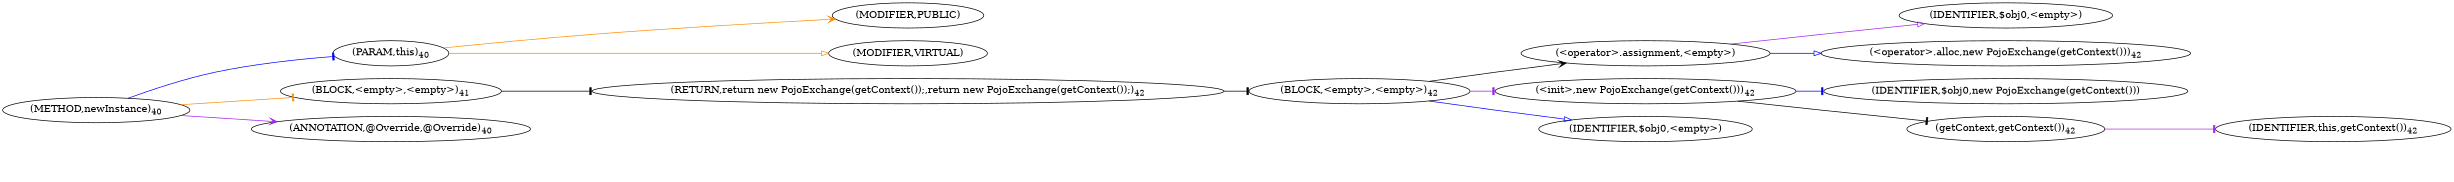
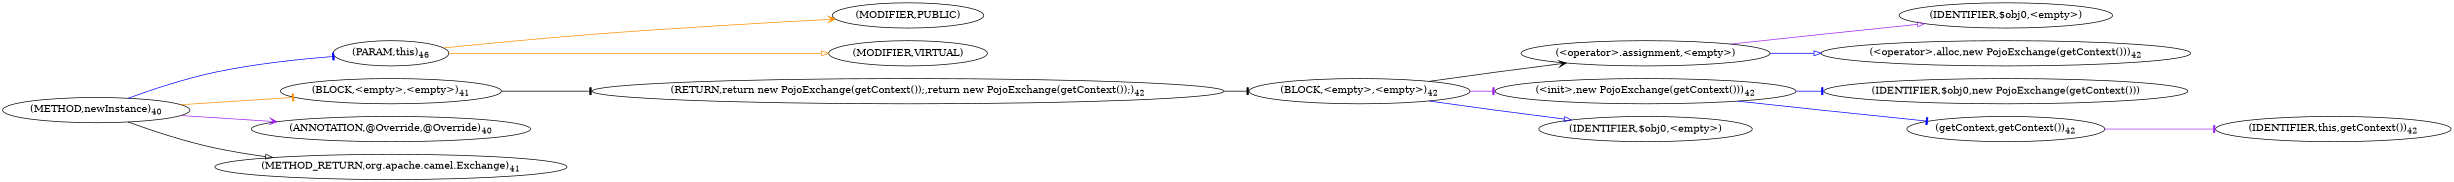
node "(PARAM,this)": text "40" -> "46"
edge "(<init>,new PojoExchange(getContext()))" -> "(getContext,getContext())": color black -> blue
node "(METHOD_RETURN,org.apache.camel.Exchange)": added
